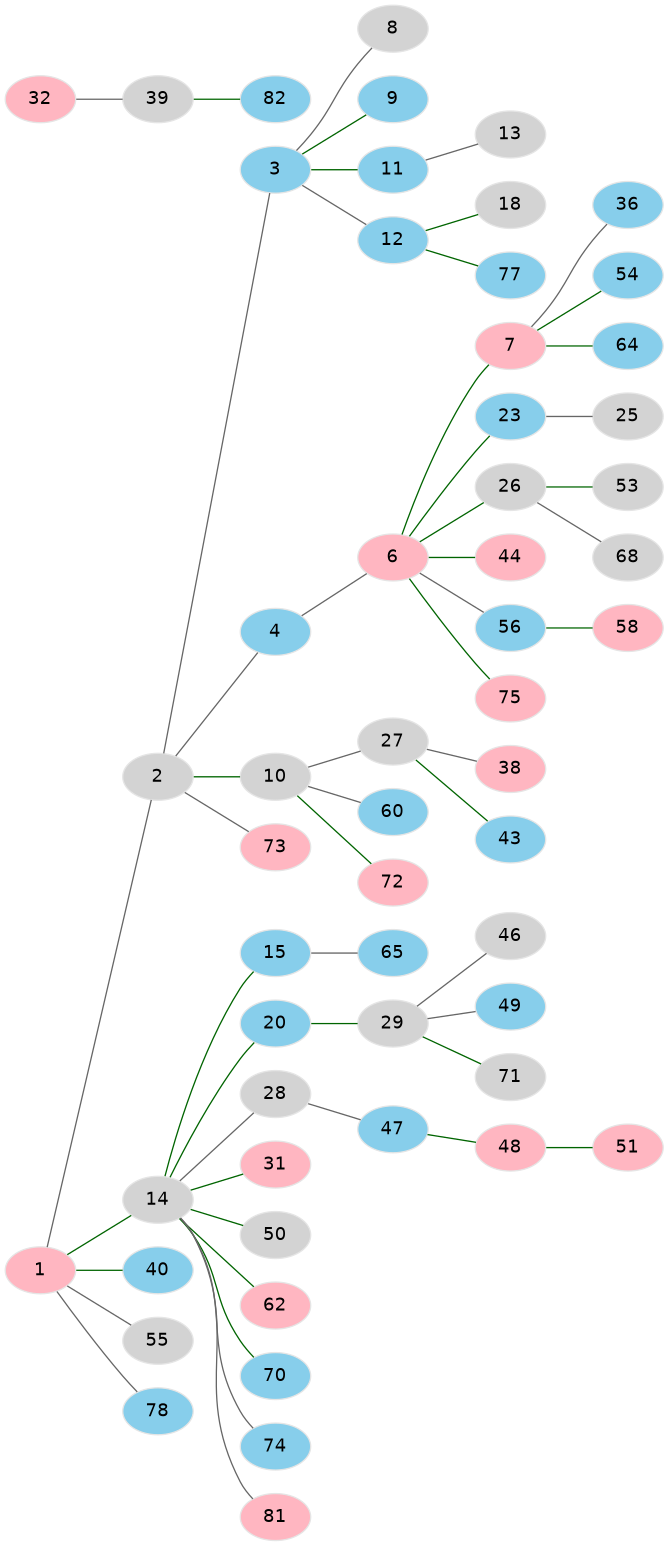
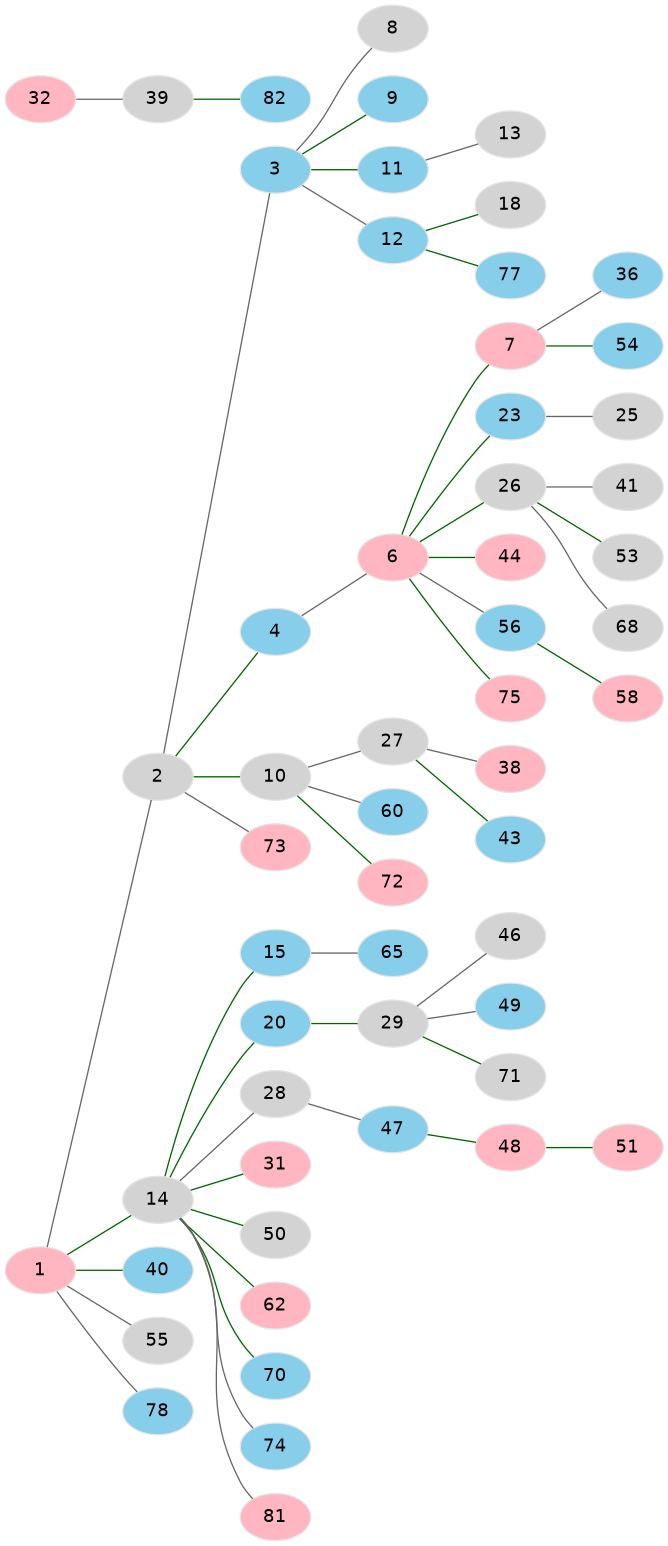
node "64": removed
node "41": added
edge "4" -- "2": color gray40 -> darkgreen
